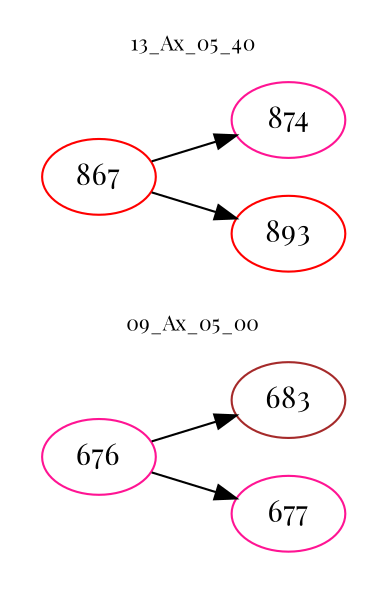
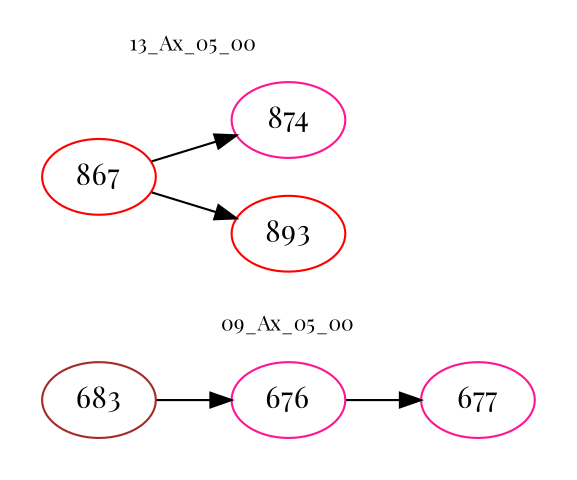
cluster "13_Ax_05_40": label "13_Ax_05_40" -> "13_Ax_05_00"
edge "676" -> "683": reversed
